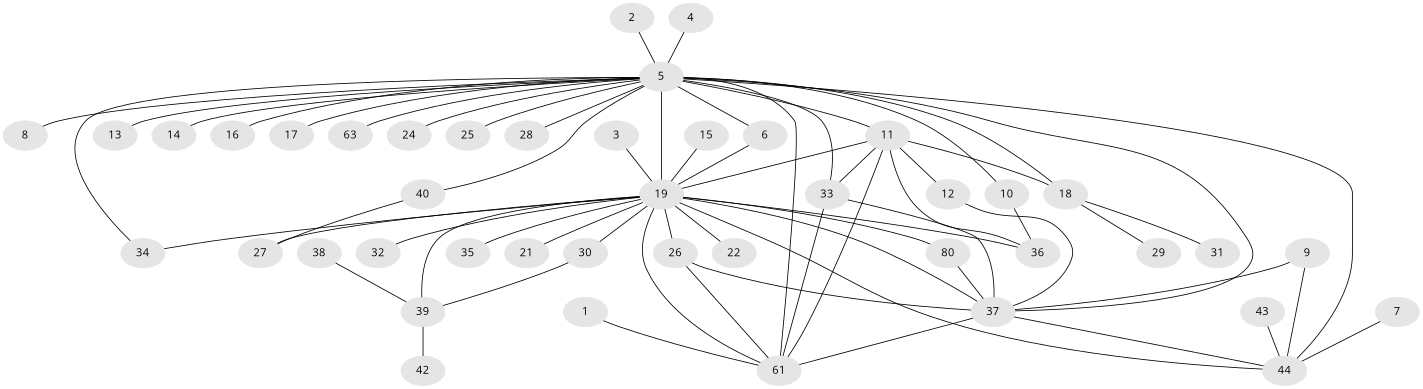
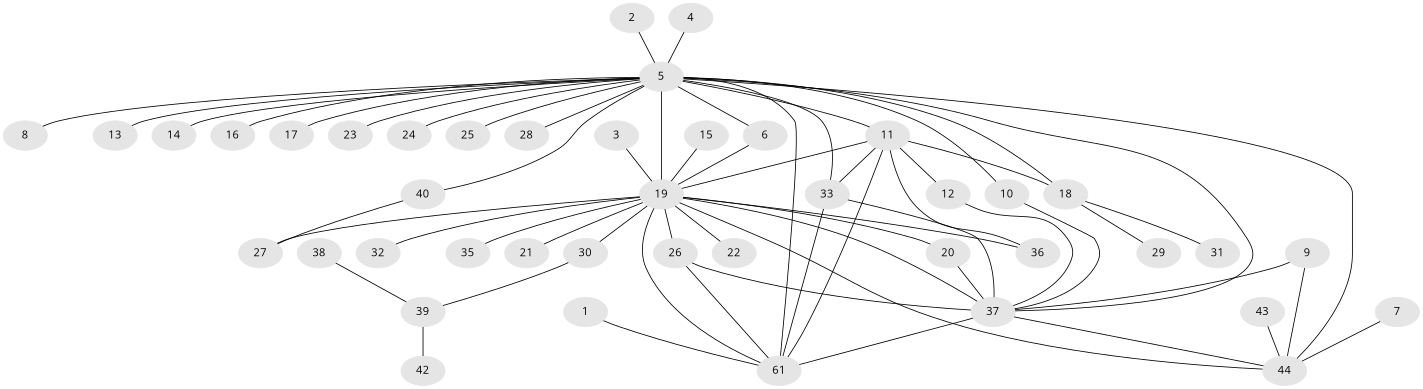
node "63": label "63" -> "23"
edge "10" -- "36": now "10" -- "37"
edge "19" -- "39": removed
node "34": removed
node "80": label "80" -> "20"
